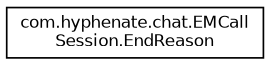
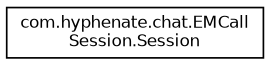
node "com.hyphenate.chat.EMCall Session.EndReason": label "com.hyphenate.chat.EMCall Session.EndReason" -> "com.hyphenate.chat.EMCall Session.Session"
